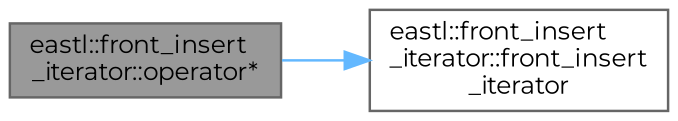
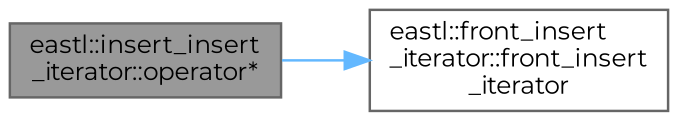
node "eastl::front_insert _iterator::operator*": label "eastl::front_insert _iterator::operator*" -> "eastl::insert_insert _iterator::operator*"
